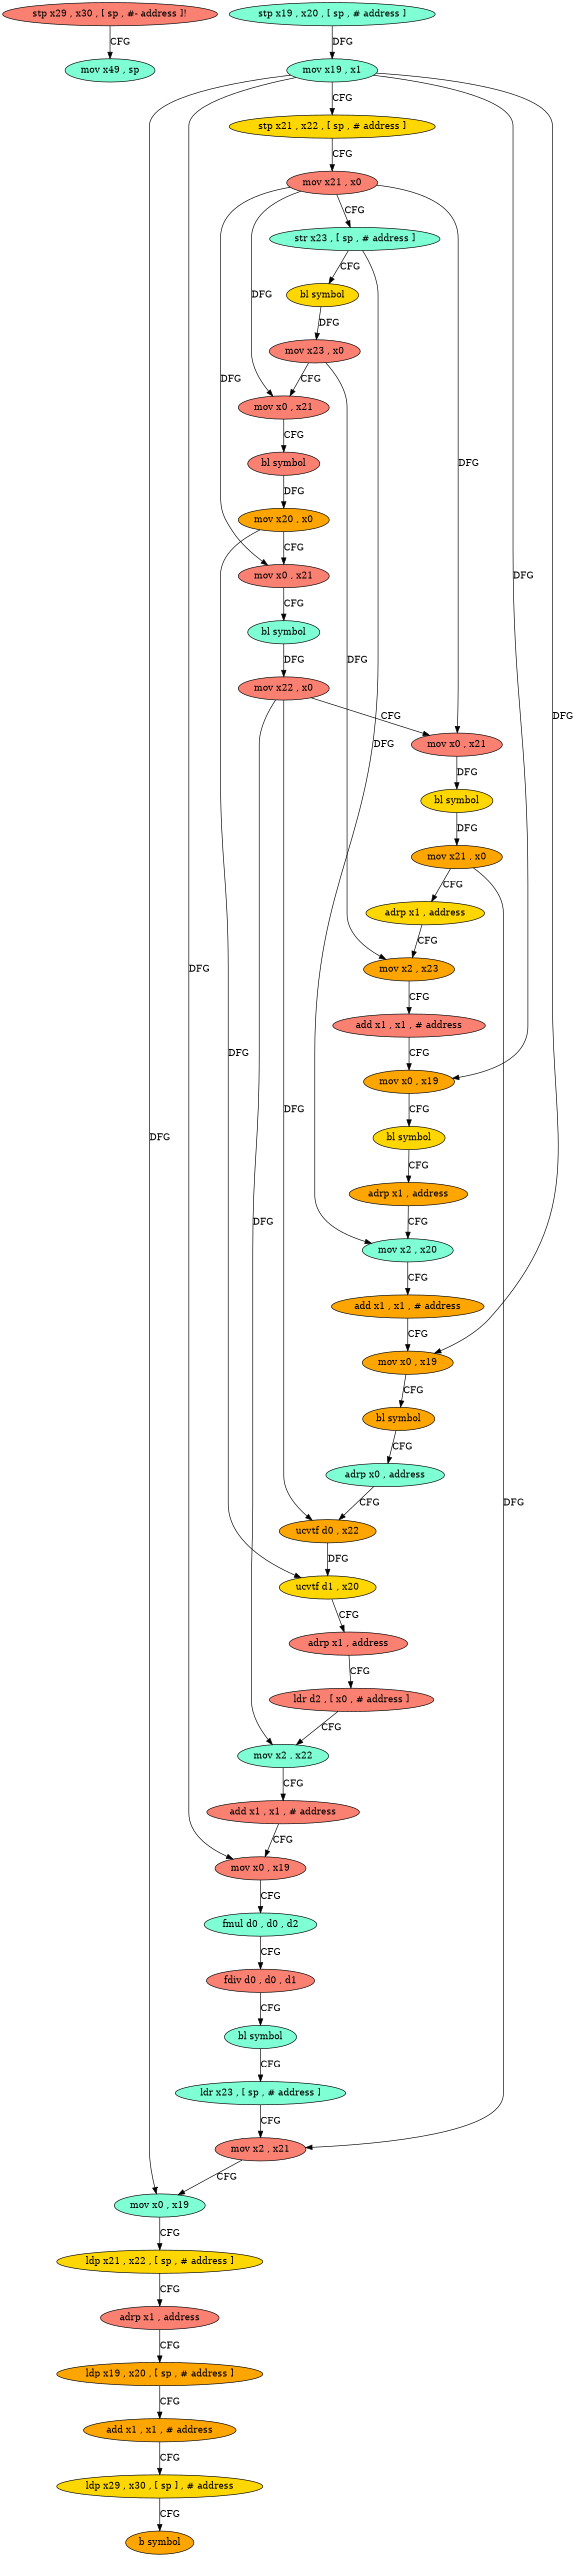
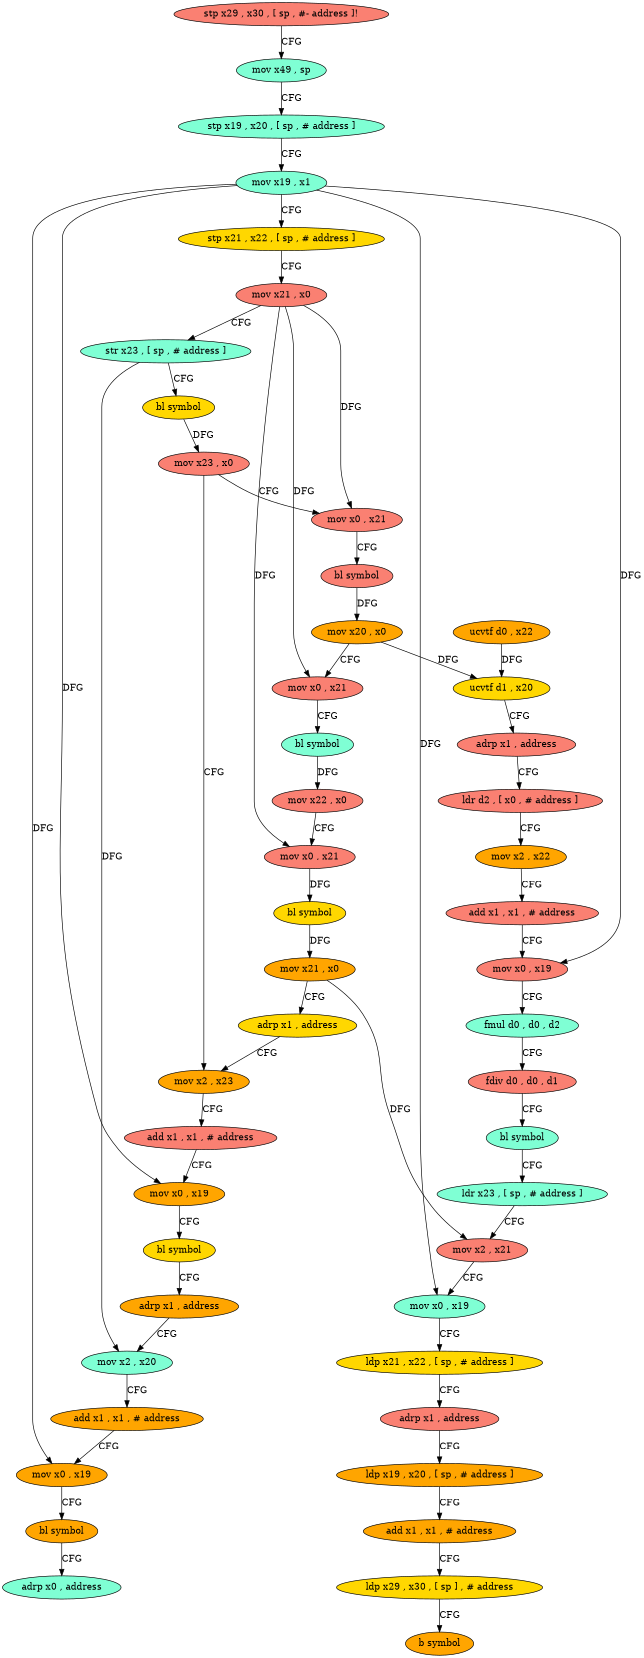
edge "stp x19 , x20 , [ sp , # address ]" -> "mov x19 , x1": label "DFG" -> "CFG"
edge "mov x49 , sp" -> "stp x19 , x20 , [ sp , # address ]": added, label "CFG"
edge "mov x23 , x0" -> "mov x2 , x23": label "DFG" -> "CFG"
edge "mov x22 , x0" -> "ucvtf d0 , x22": removed, label "DFG"
edge "mov x22 , x0" -> "mov x2 , x22": removed, label "DFG"
edge "adrp x0 , address" -> "ucvtf d0 , x22": removed, label "CFG"
node "mov x2 , x22": fillcolor aquamarine -> orange
